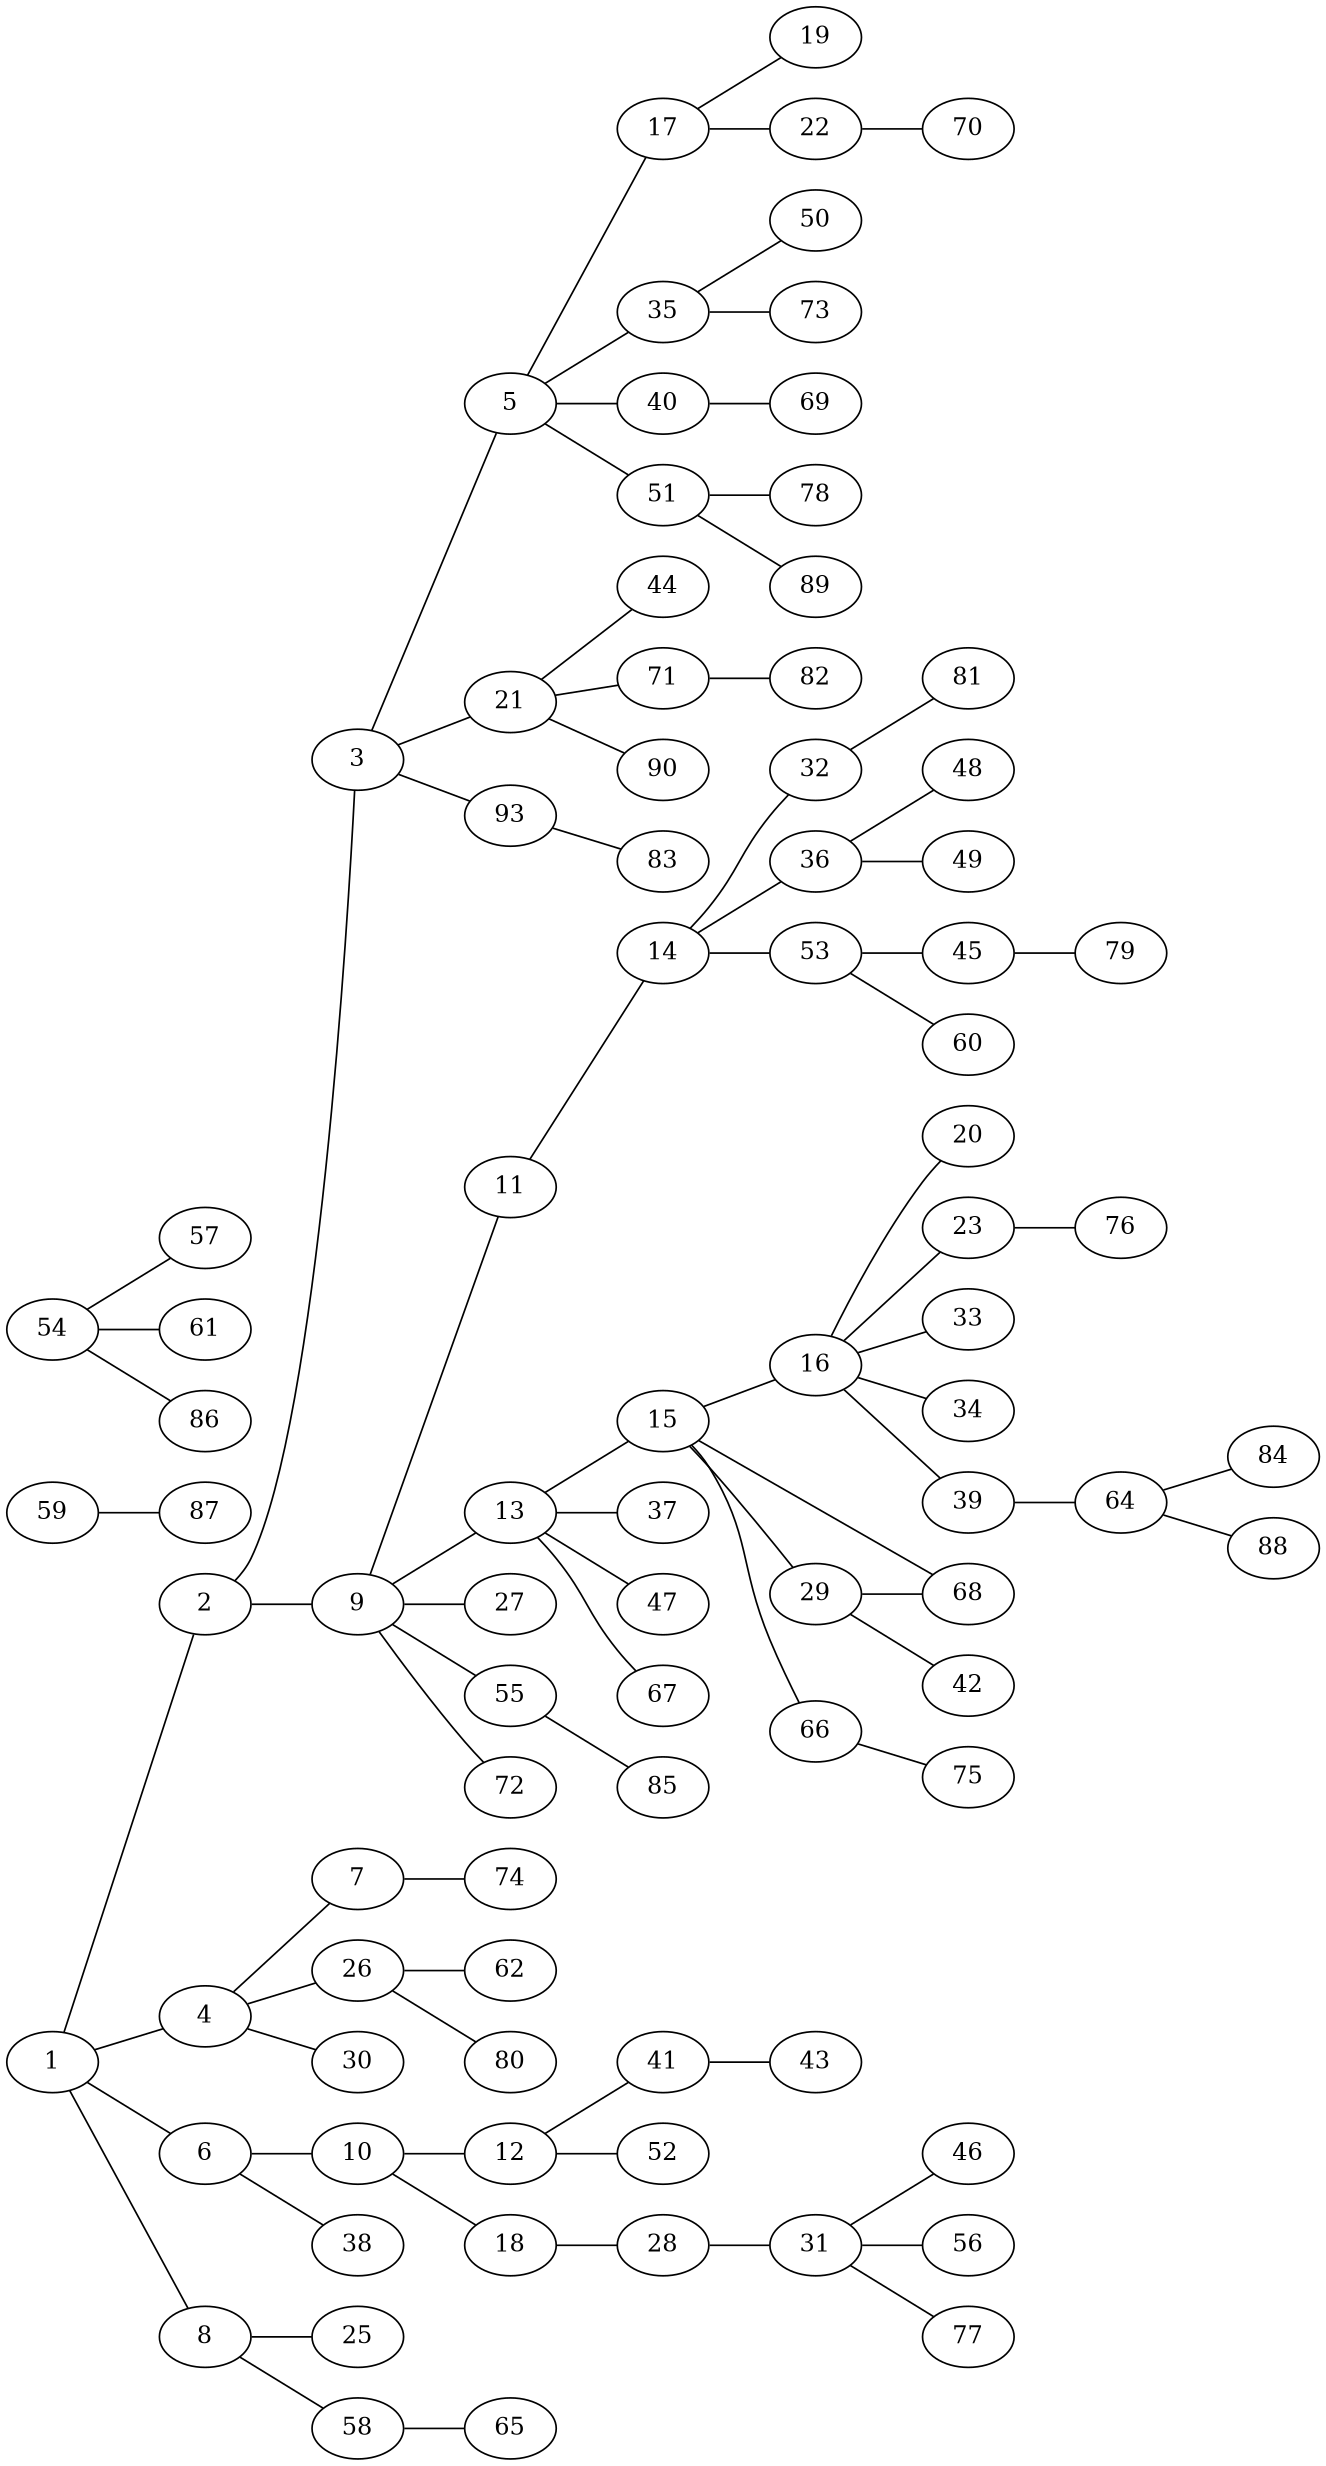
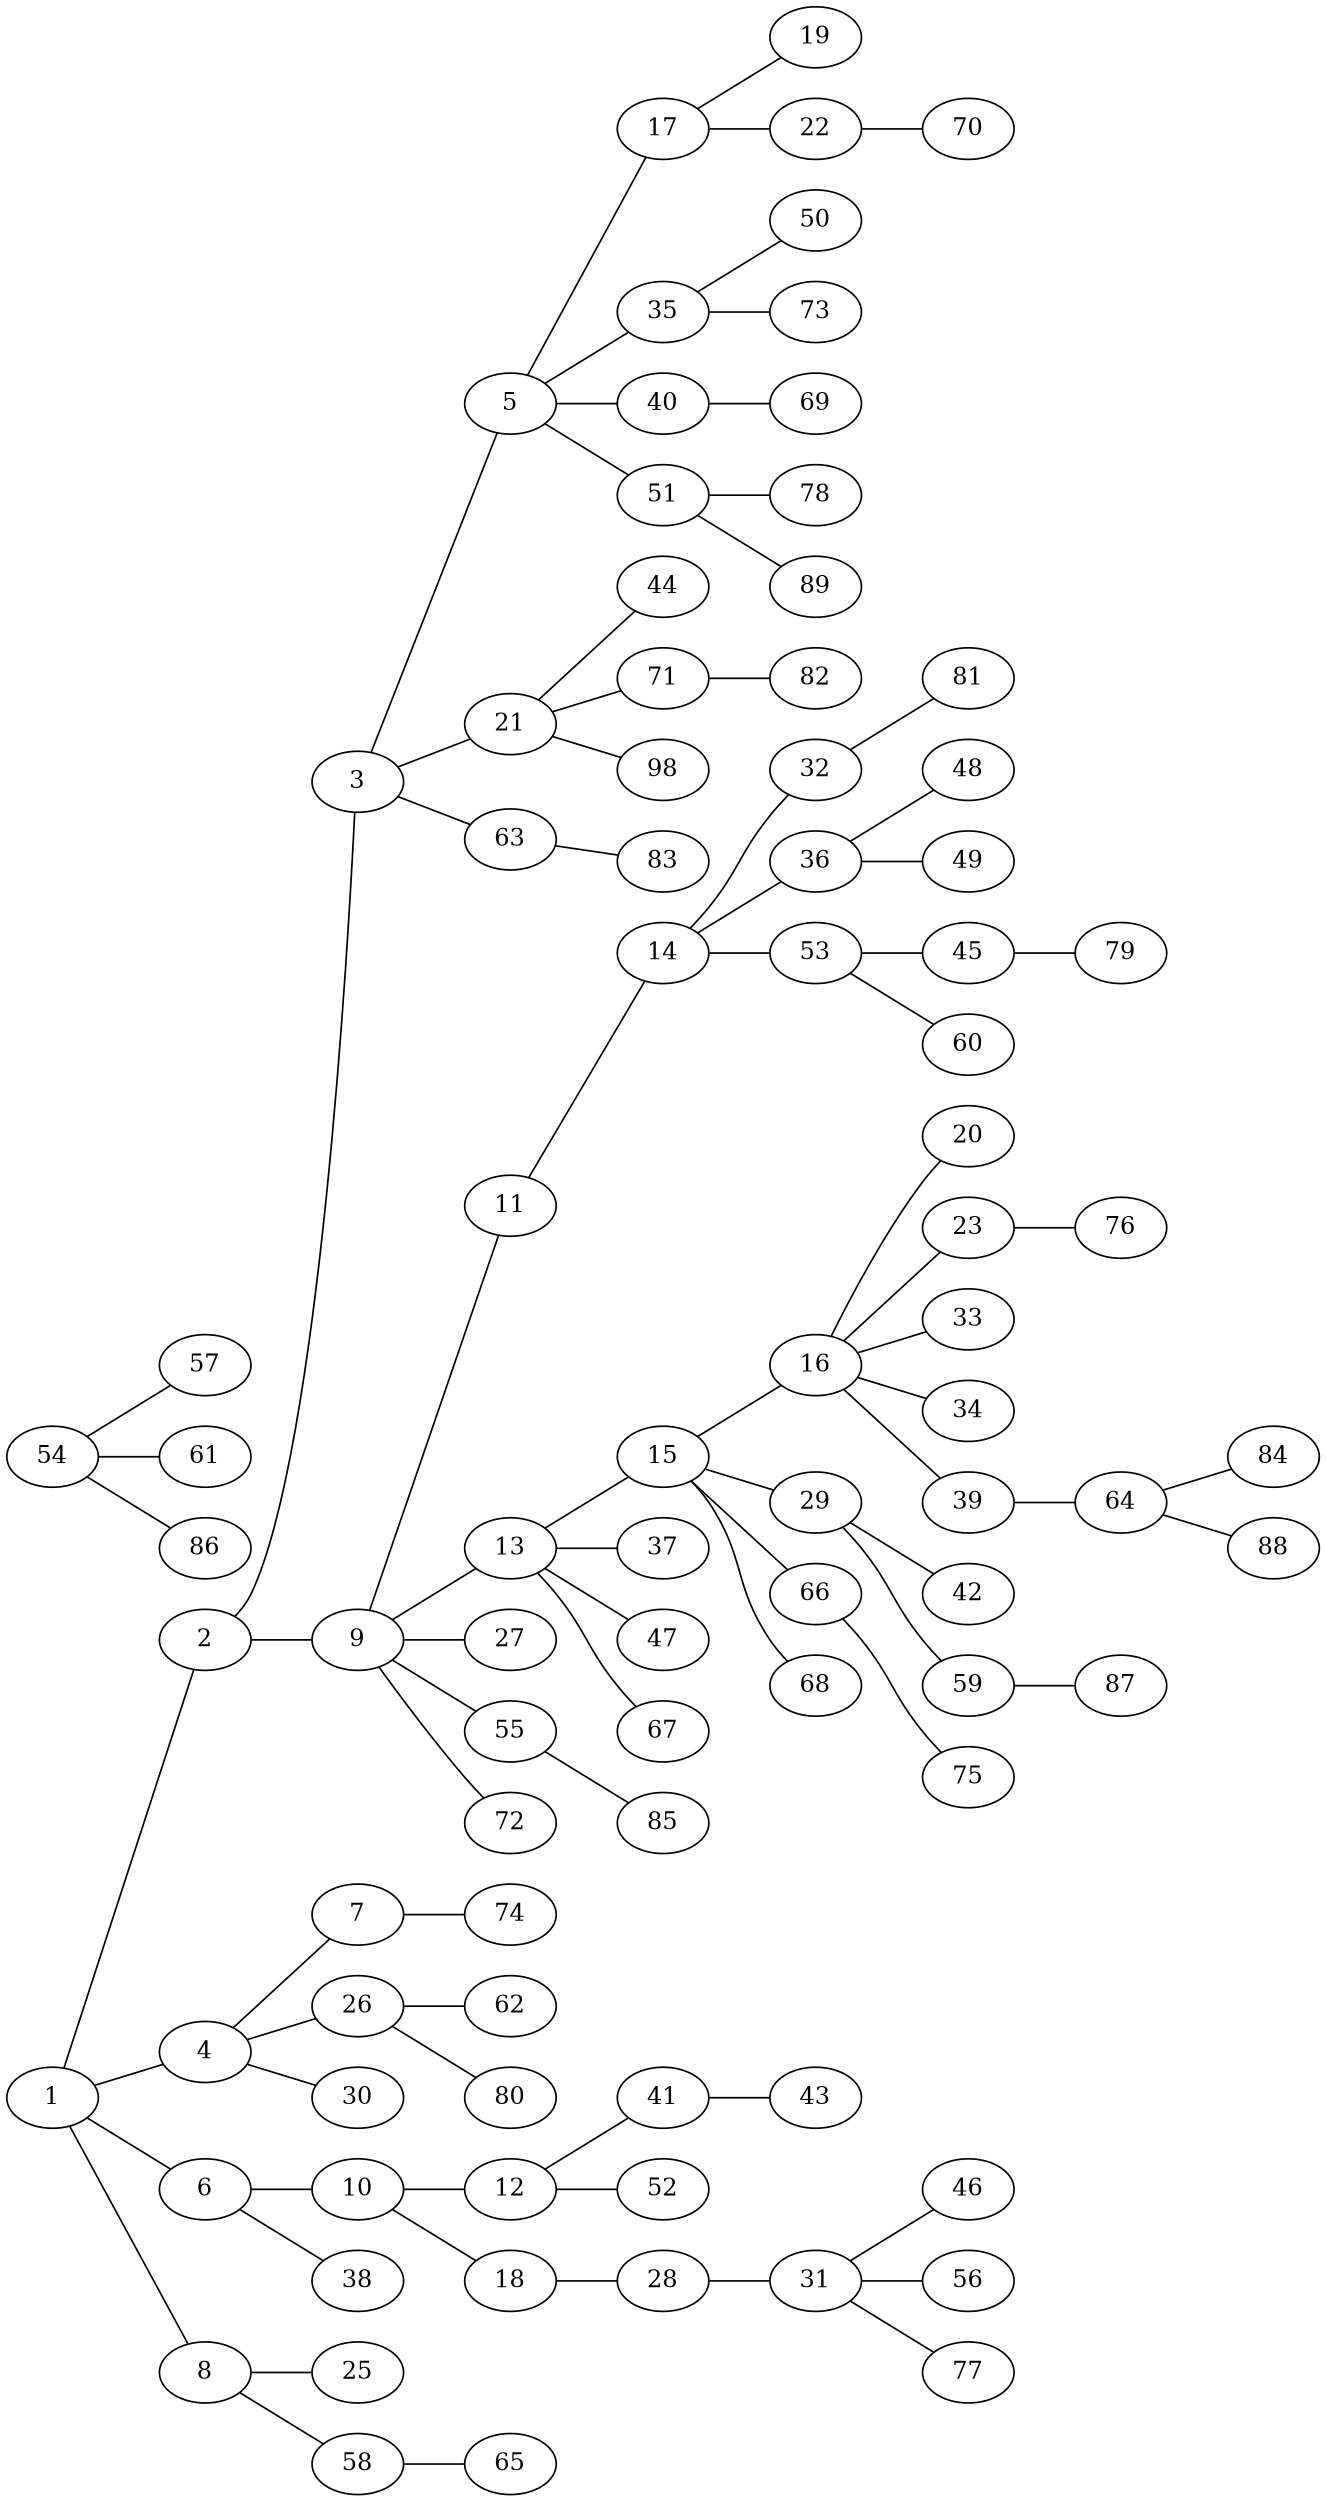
node "90": label "90" -> "98"
node "93": label "93" -> "63"
edge "29" -- "68": now "29" -- "59"
